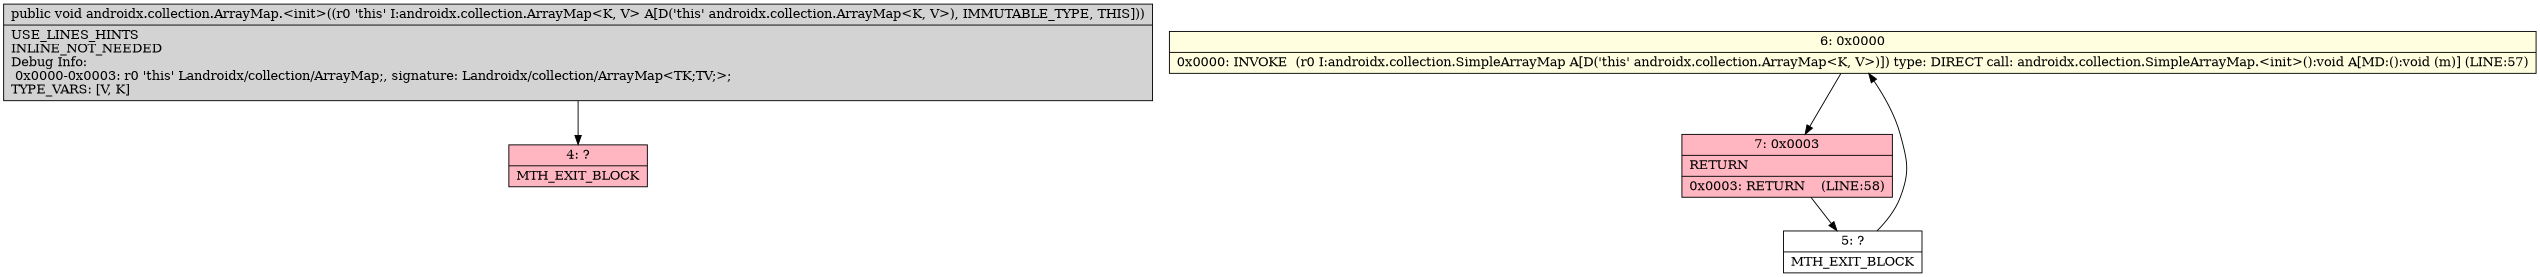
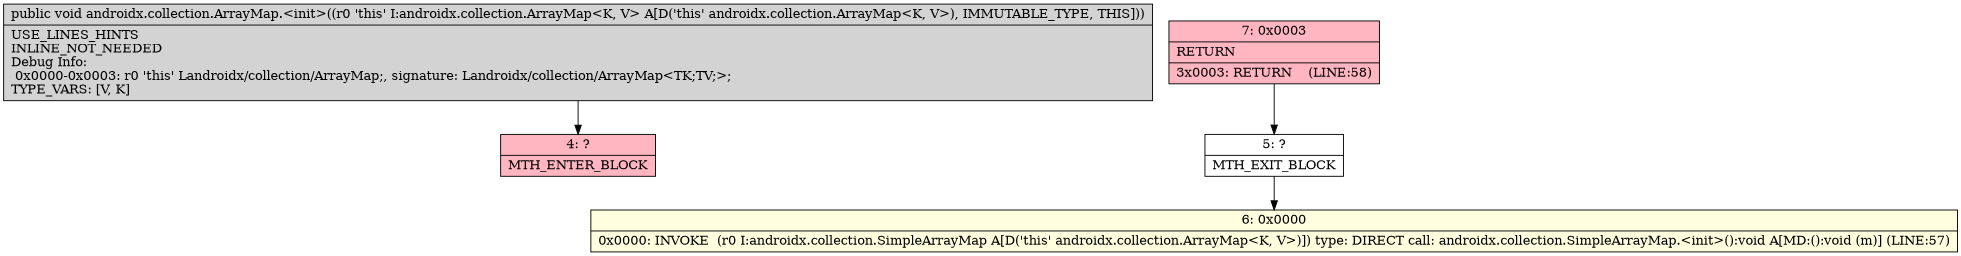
edge "6: 0x0000" -> "7: 0x0003": removed
node "4: ?": text "MTH_EXIT_BLOCK" -> "MTH_ENTER_BLOCK"
node "7: 0x0003": text "0x0003: RETURN    (LINE:58)" -> "3x0003: RETURN    (LINE:58)"
